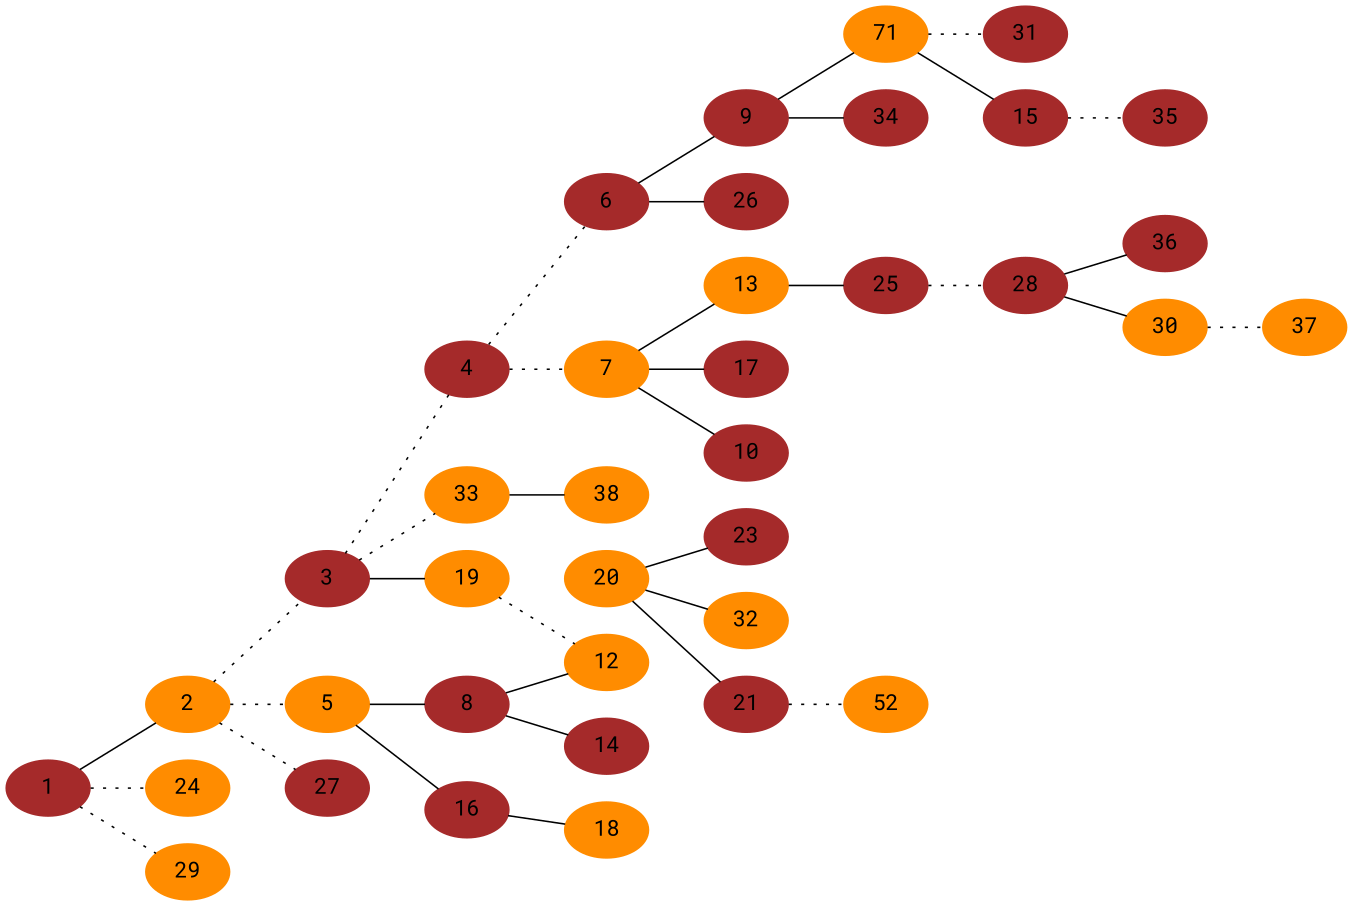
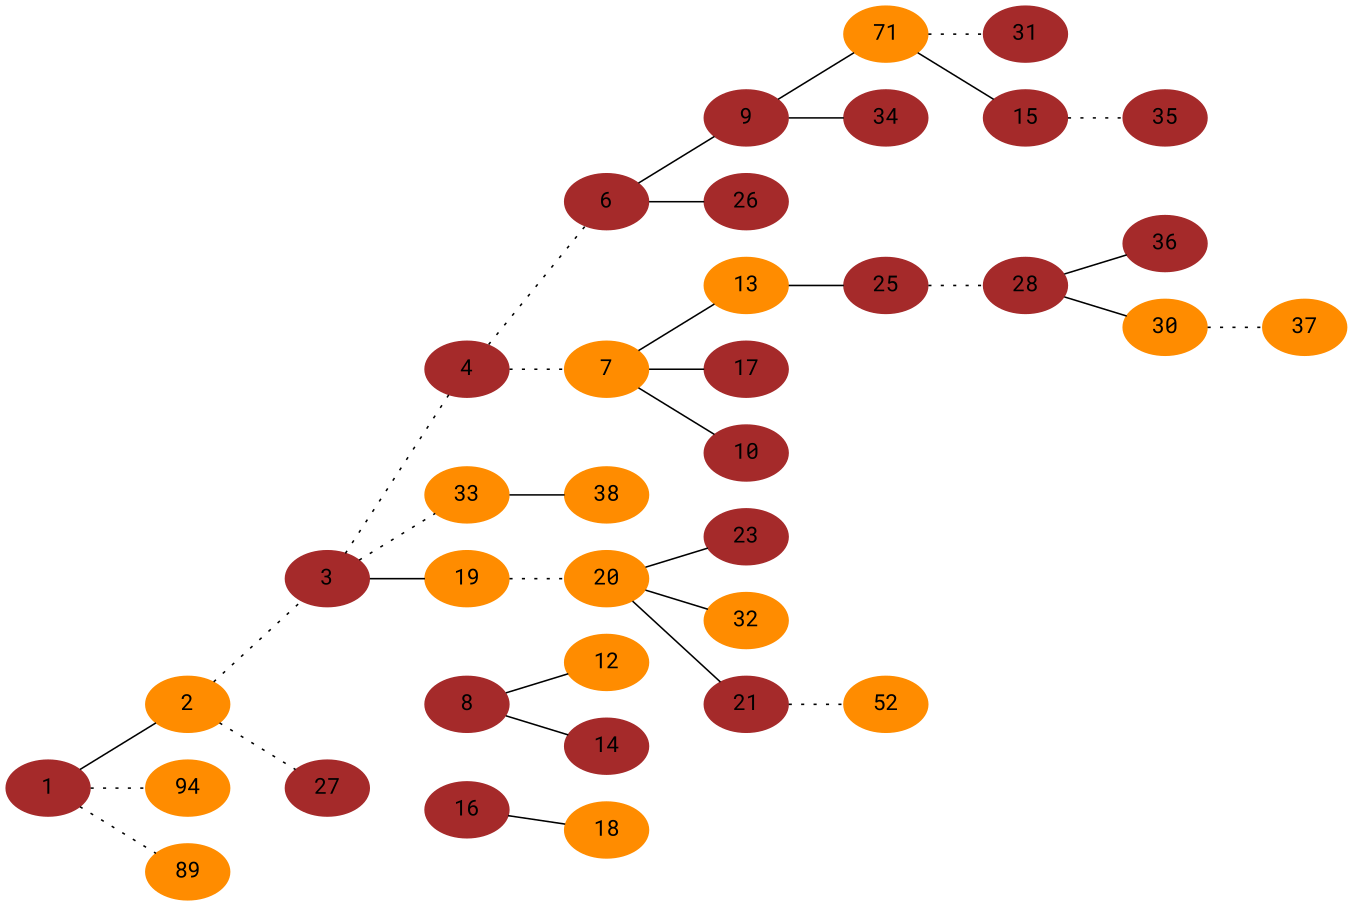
edge "19" -- "12": now "19" -- "20"
node "5": removed
node "24": label "24" -> "94"
node "29": label "29" -> "89"
